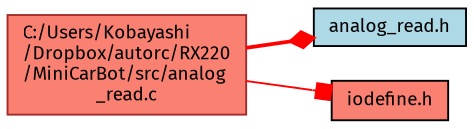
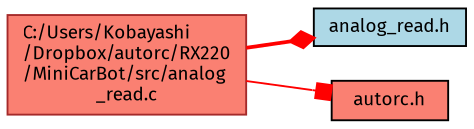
node "iodefine.h": label "iodefine.h" -> "autorc.h"
